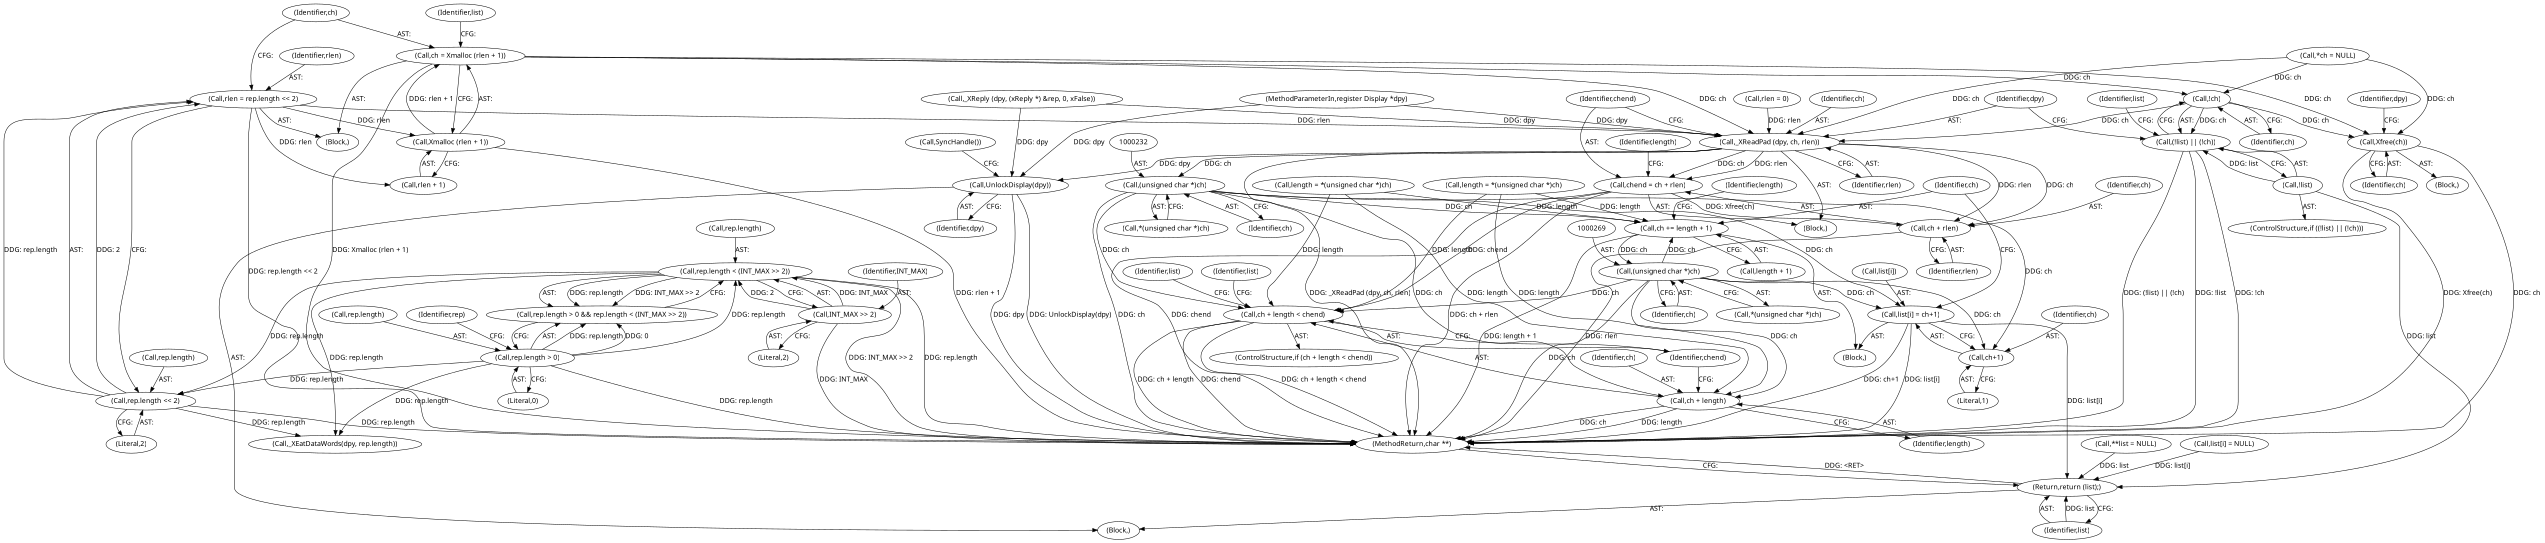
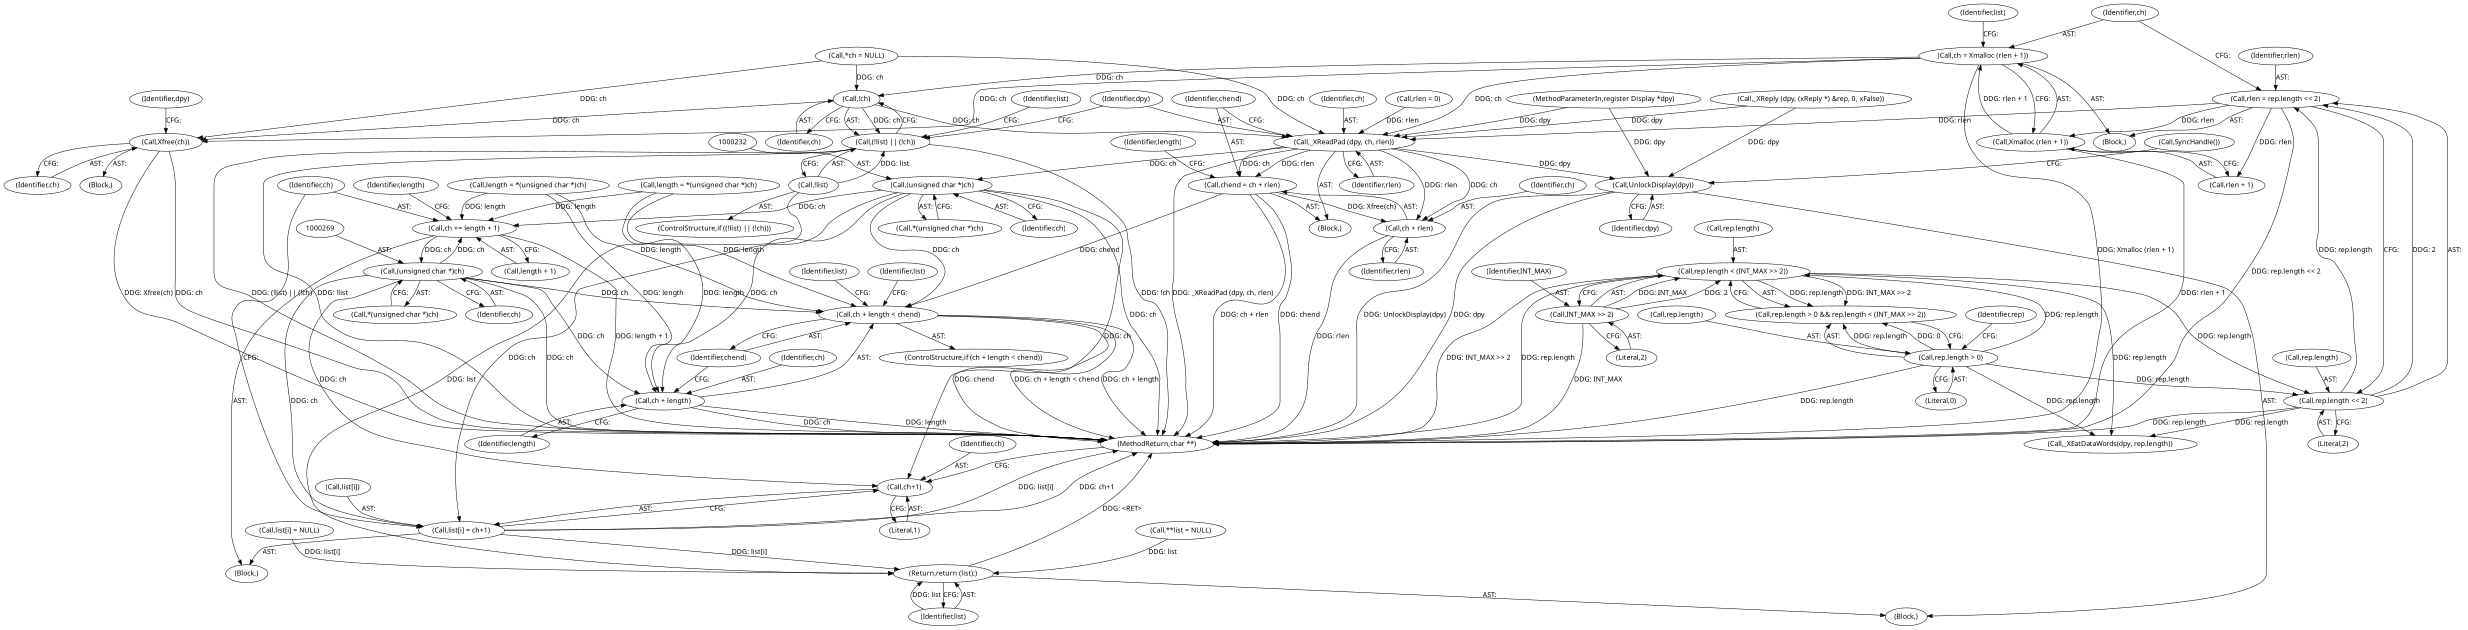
edge "(MethodReturn,char **)" -> "(Return,return (list);)": now "(MethodReturn,char **)" -> "(Call,ch+1)"
